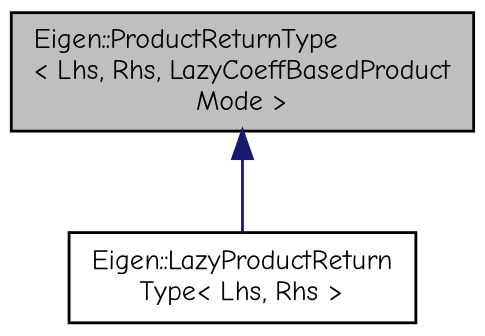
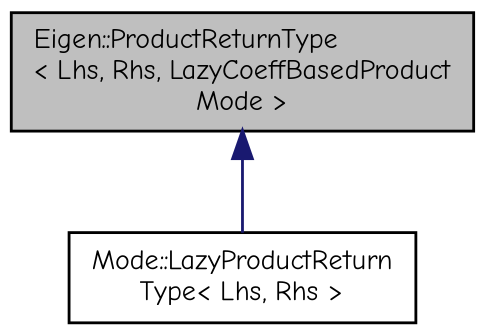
node "Eigen::LazyProductReturn Type< Lhs, Rhs >": label "Eigen::LazyProductReturn Type< Lhs, Rhs >" -> "Mode::LazyProductReturn Type< Lhs, Rhs >"
